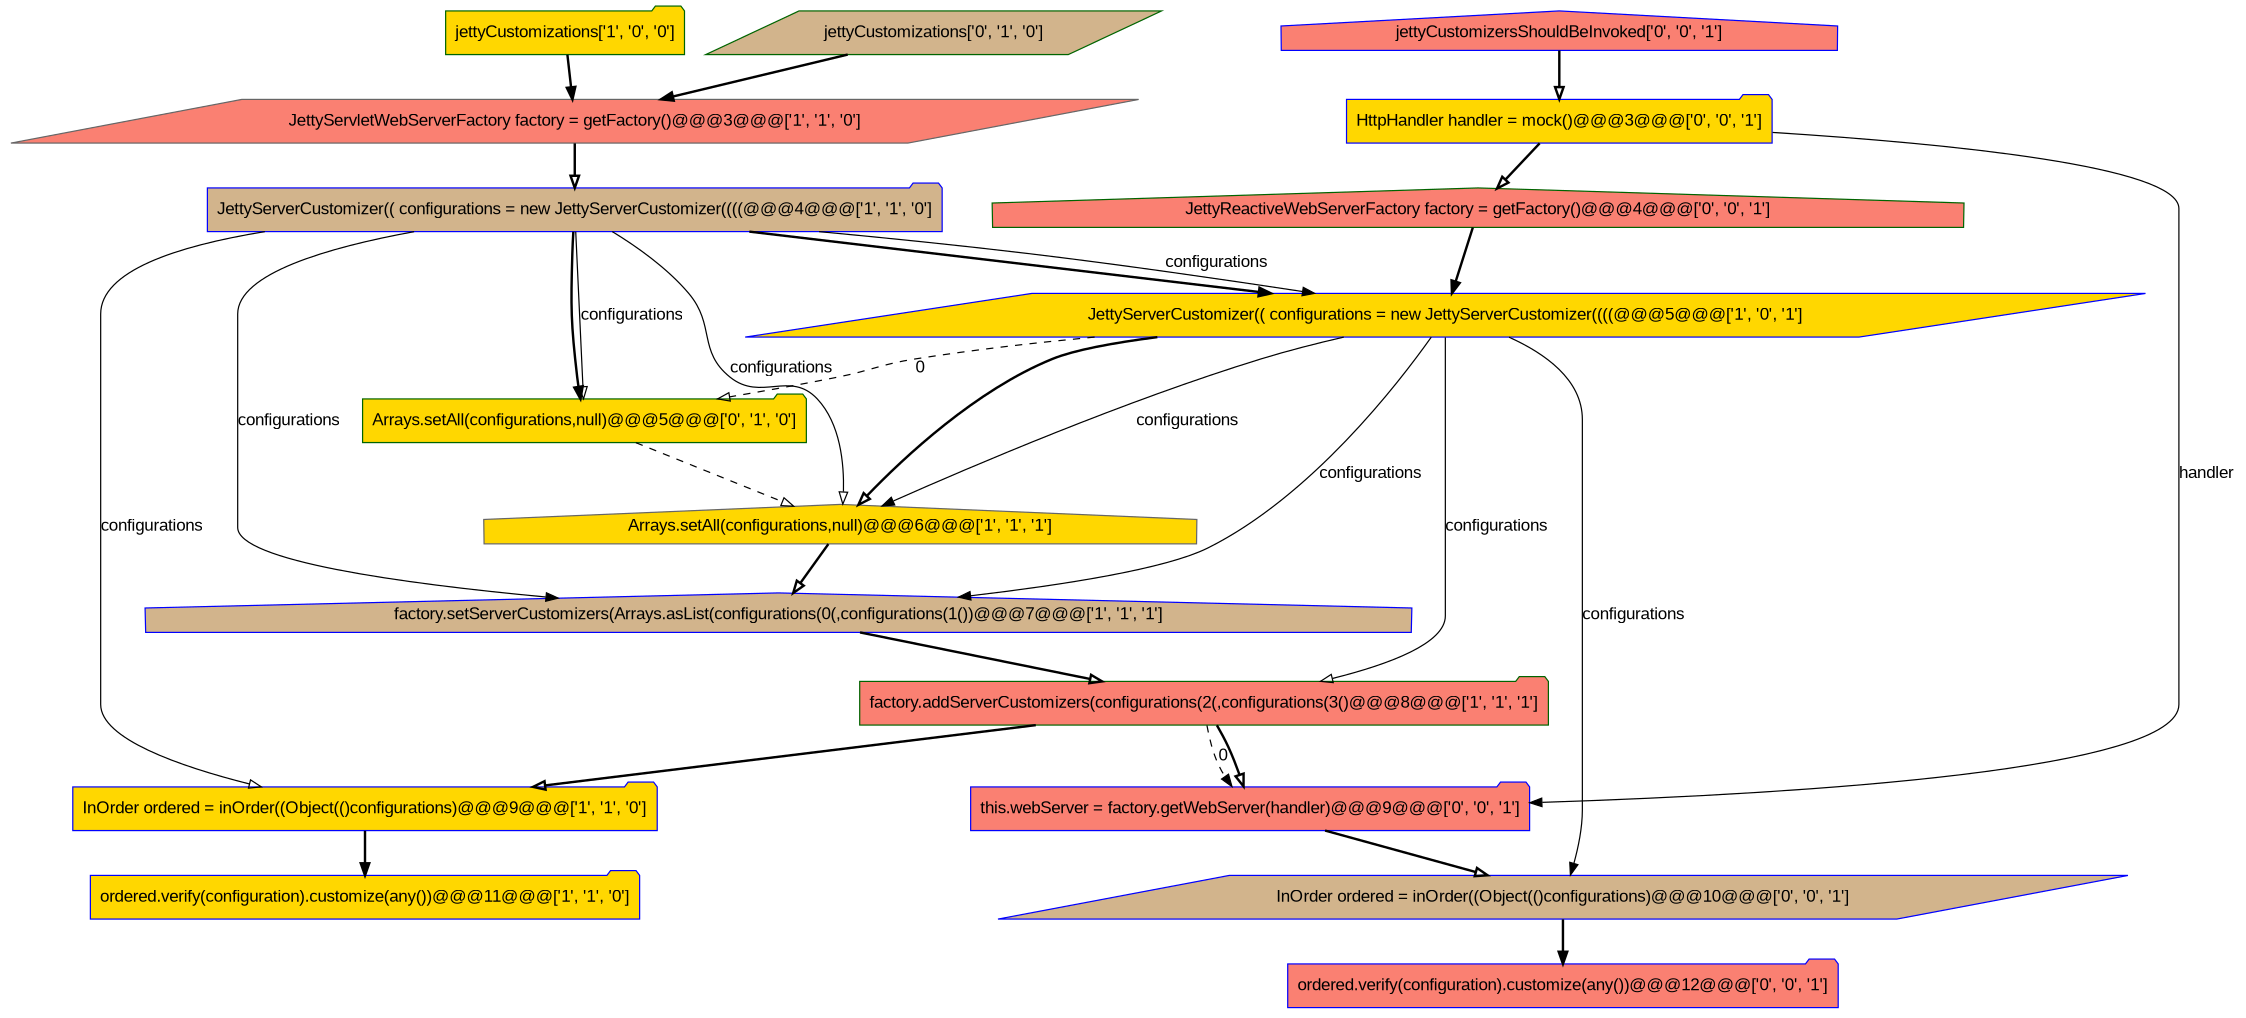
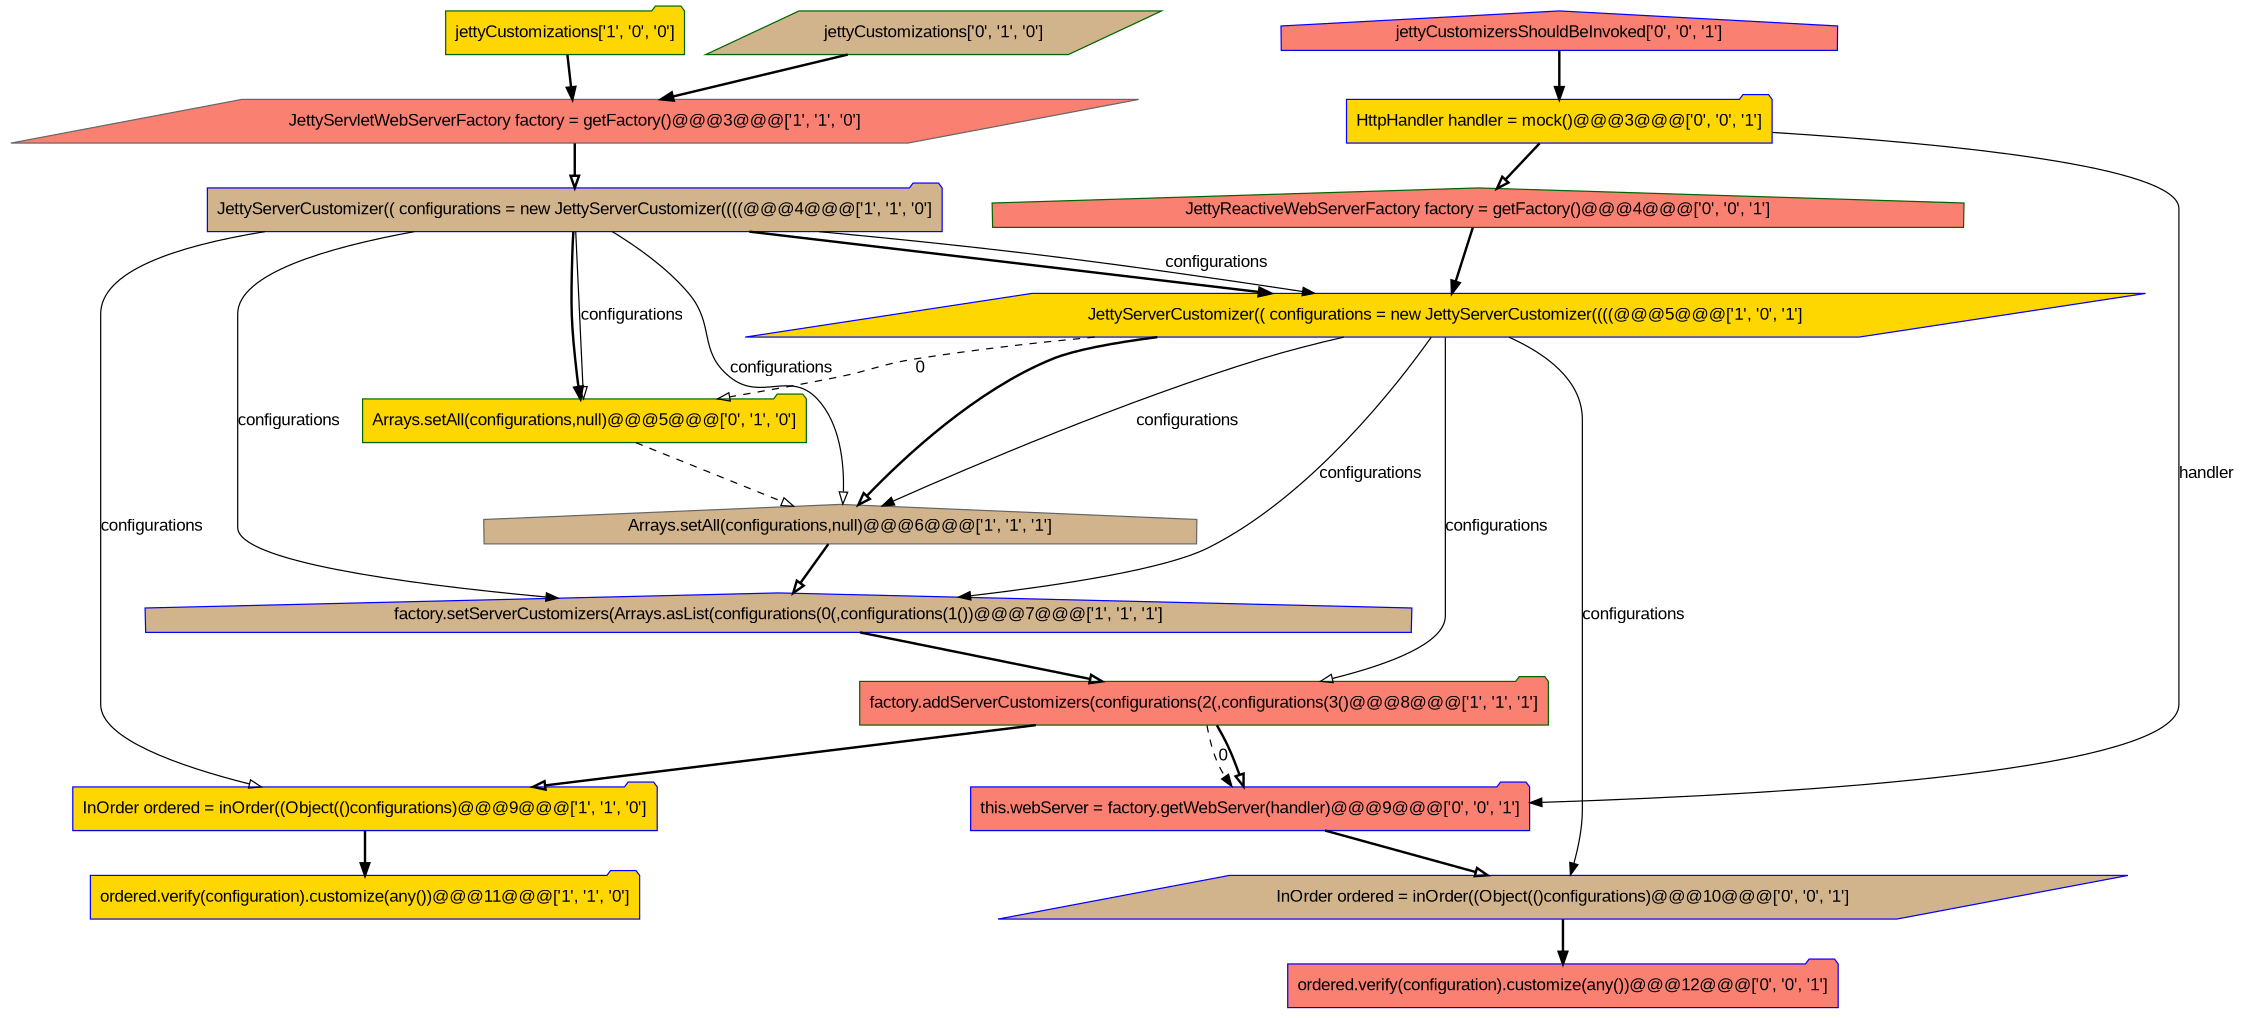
edge "jettyCustomizersShouldBeInvoked['0', '0', '1']" -> "HttpHandler handler = mock()@@@3@@@['0', '0', '1']": arrowhead onormal -> normal
node "Arrays.setAll(configurations,null)@@@6@@@['1', '1', '1']": fillcolor gold -> tan
